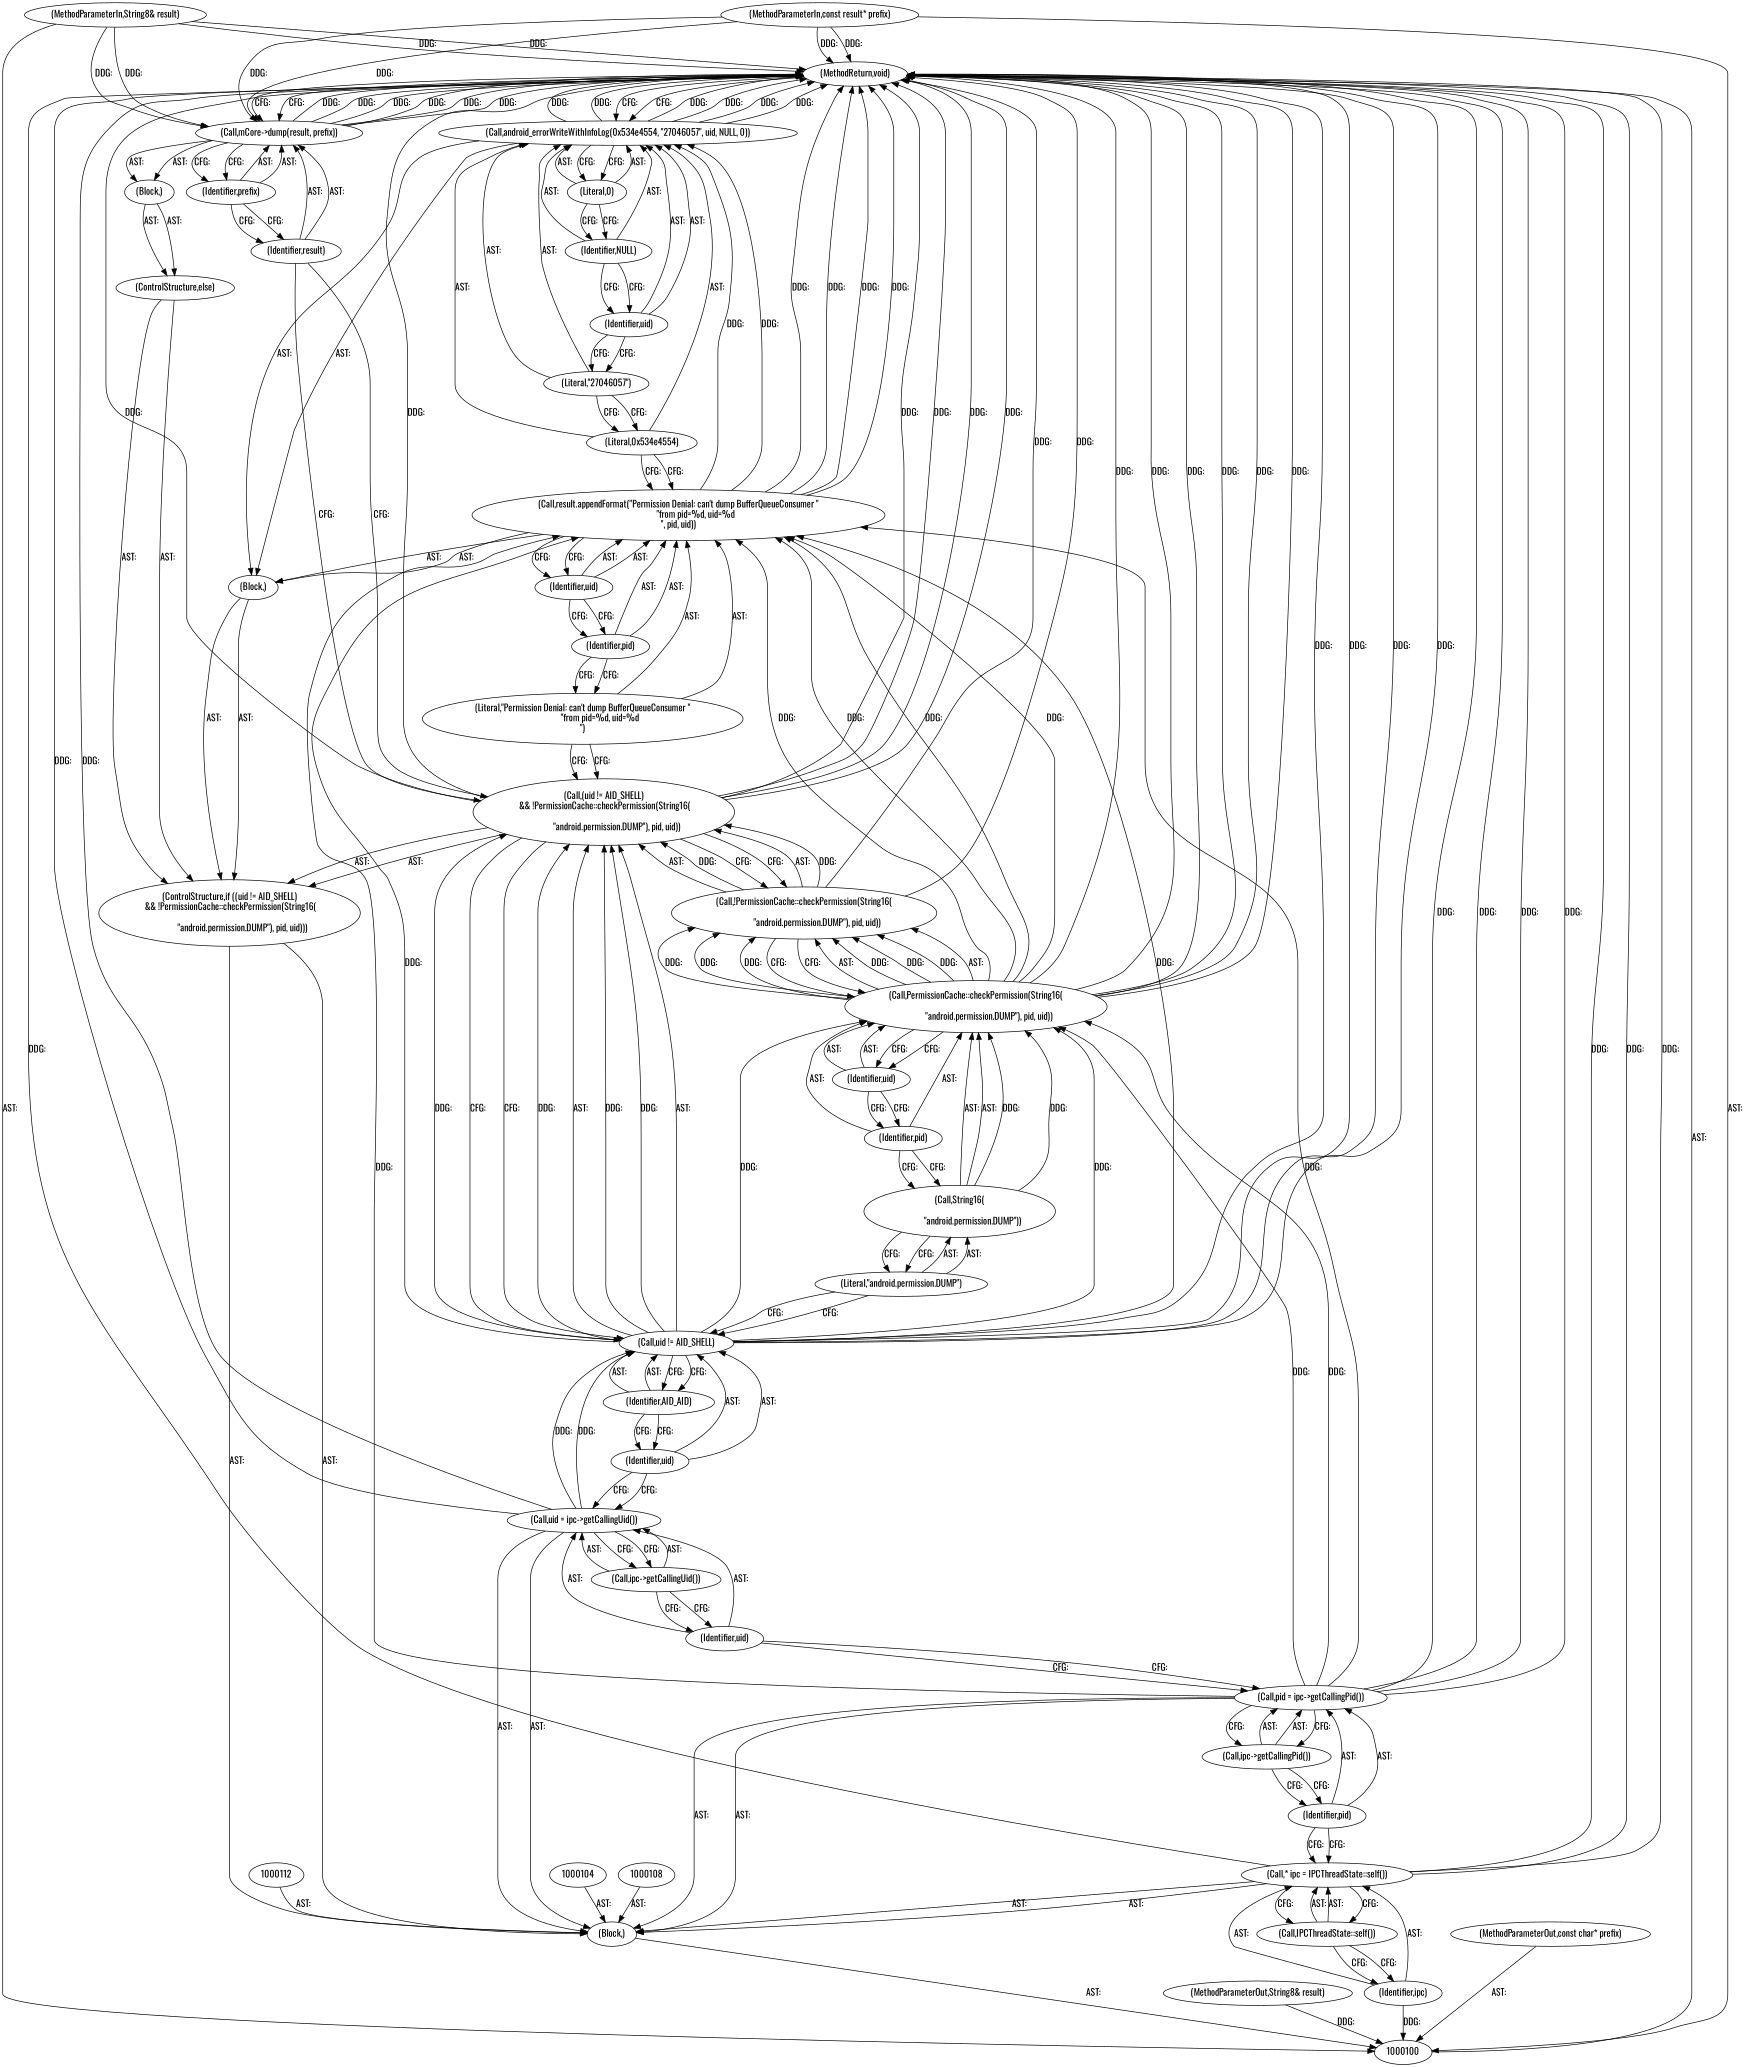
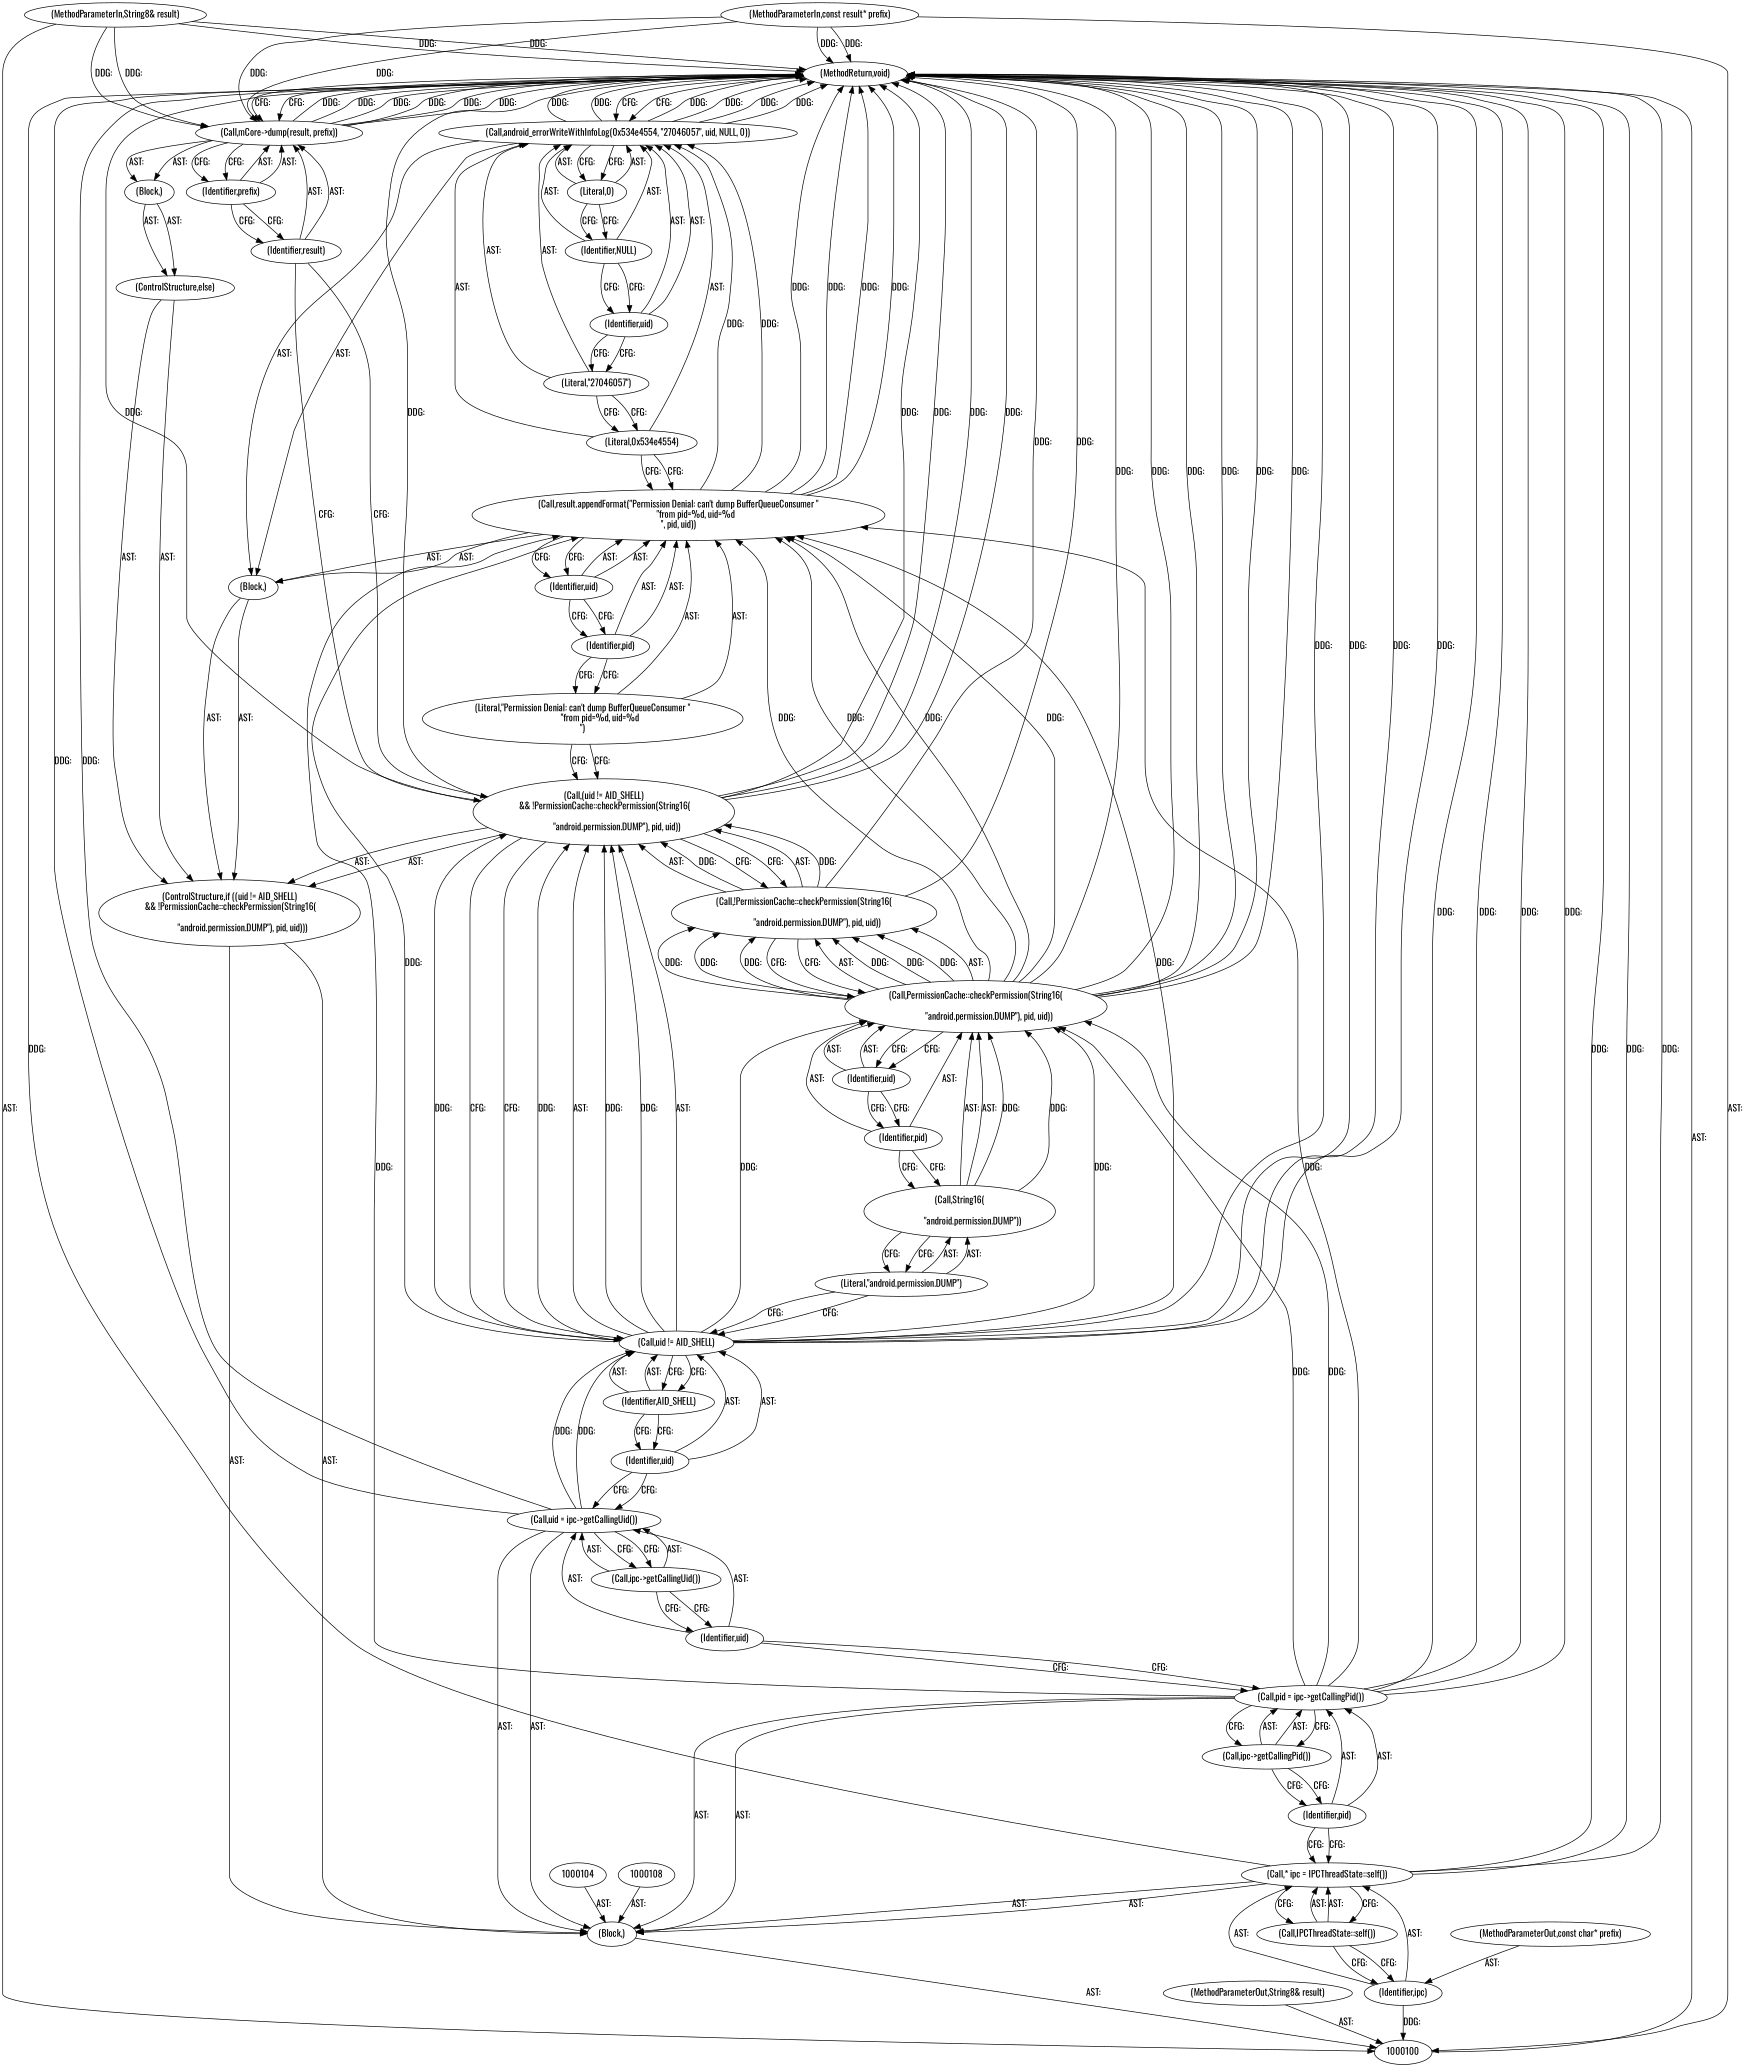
node "(Identifier,AID_AID)": label "(Identifier,AID_AID)" -> "(Identifier,AID_SHELL)"
node "1000112": removed
edge "(MethodParameterOut,const char* prefix)" -> "1000100": now "(MethodParameterOut,const char* prefix)" -> "(Identifier,ipc)"
edge "(MethodParameterOut,String8& result)" -> "1000100": label "DDG: " -> "AST: "
